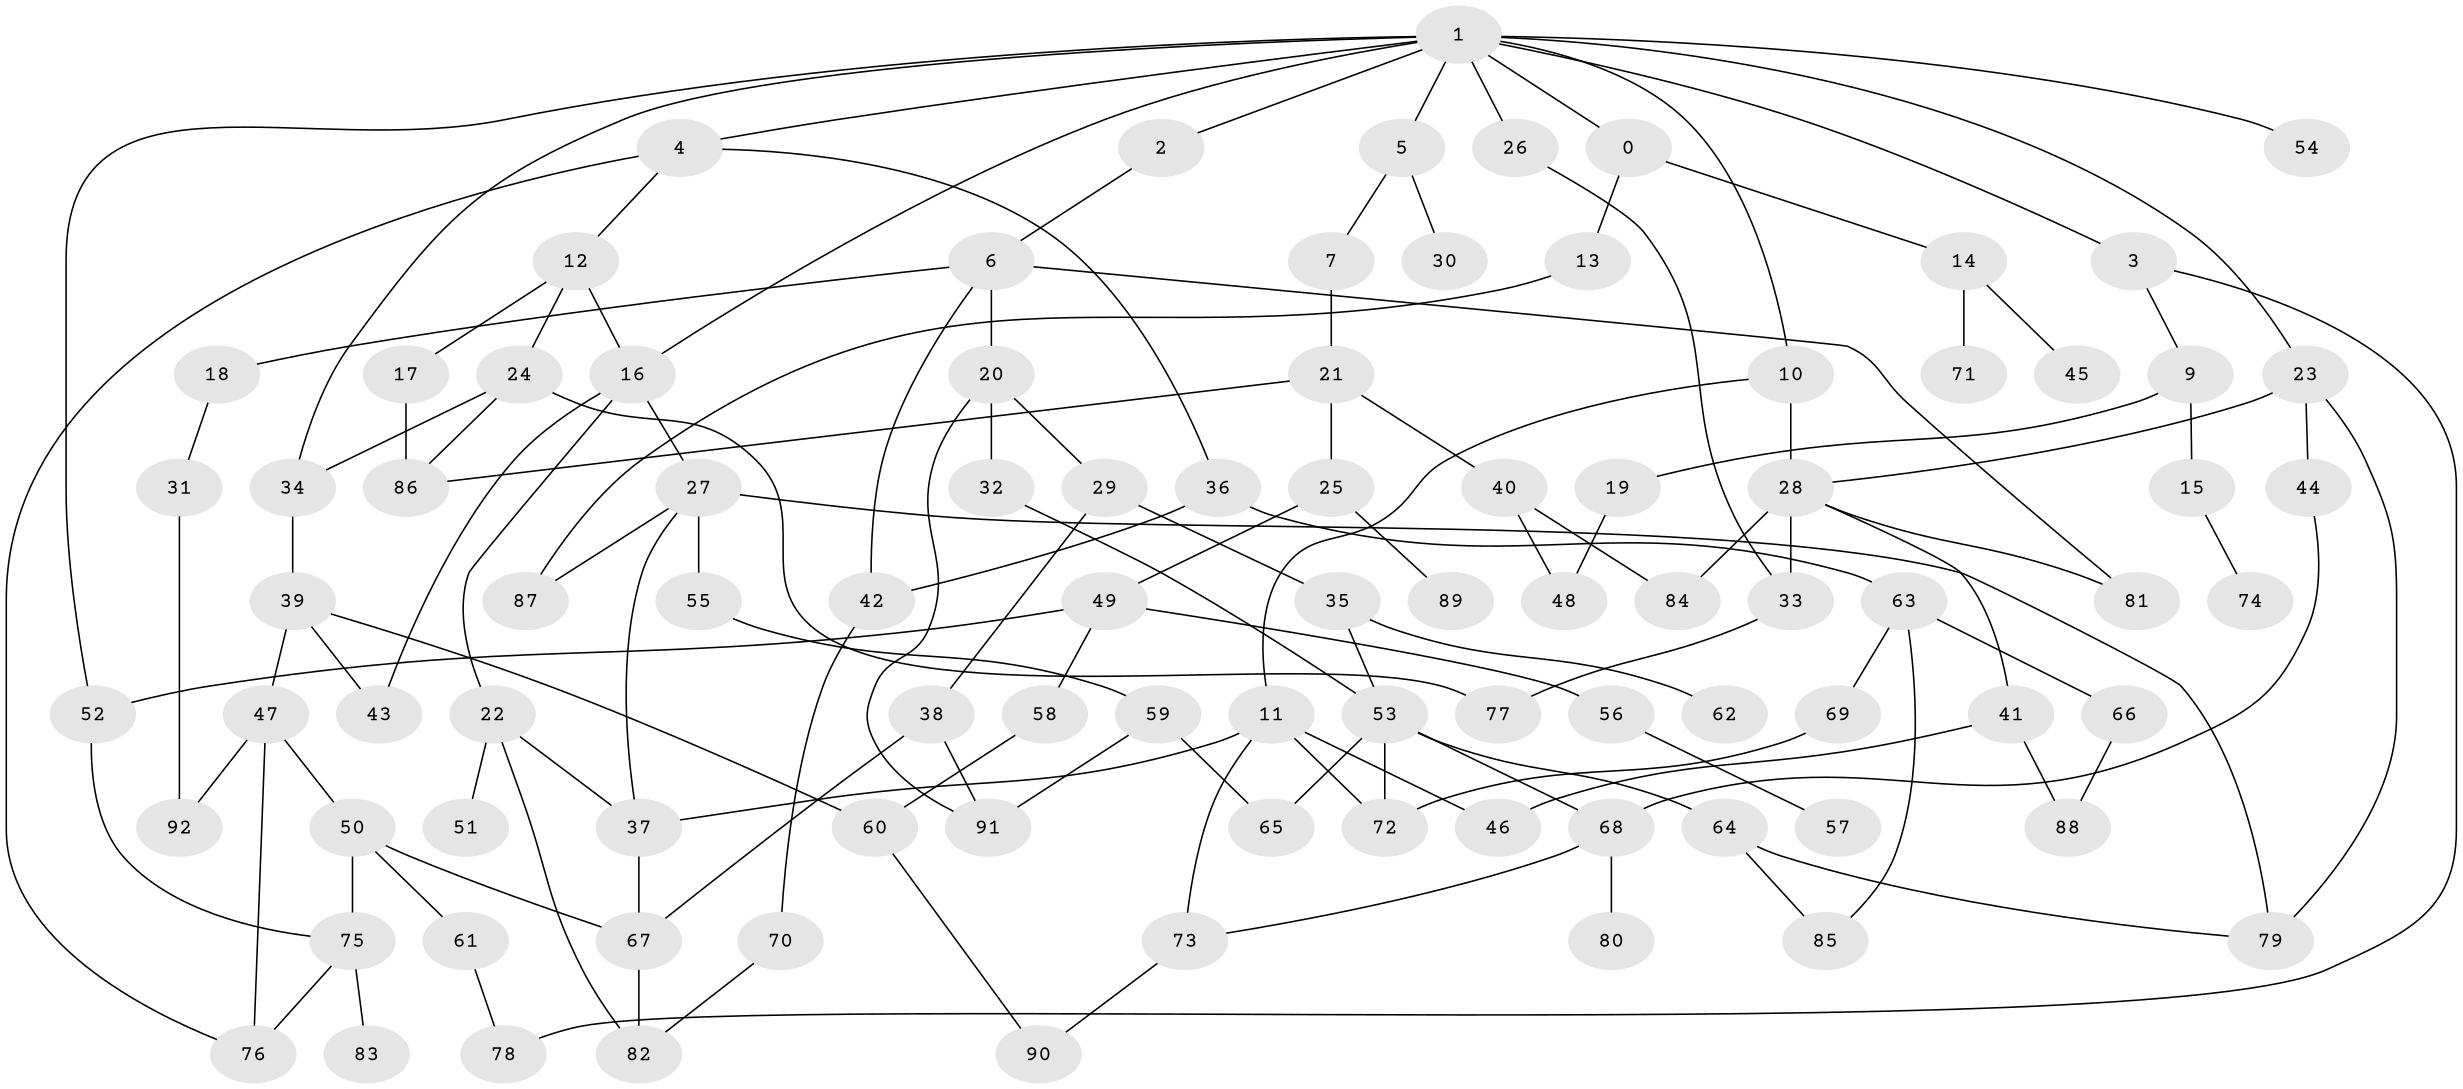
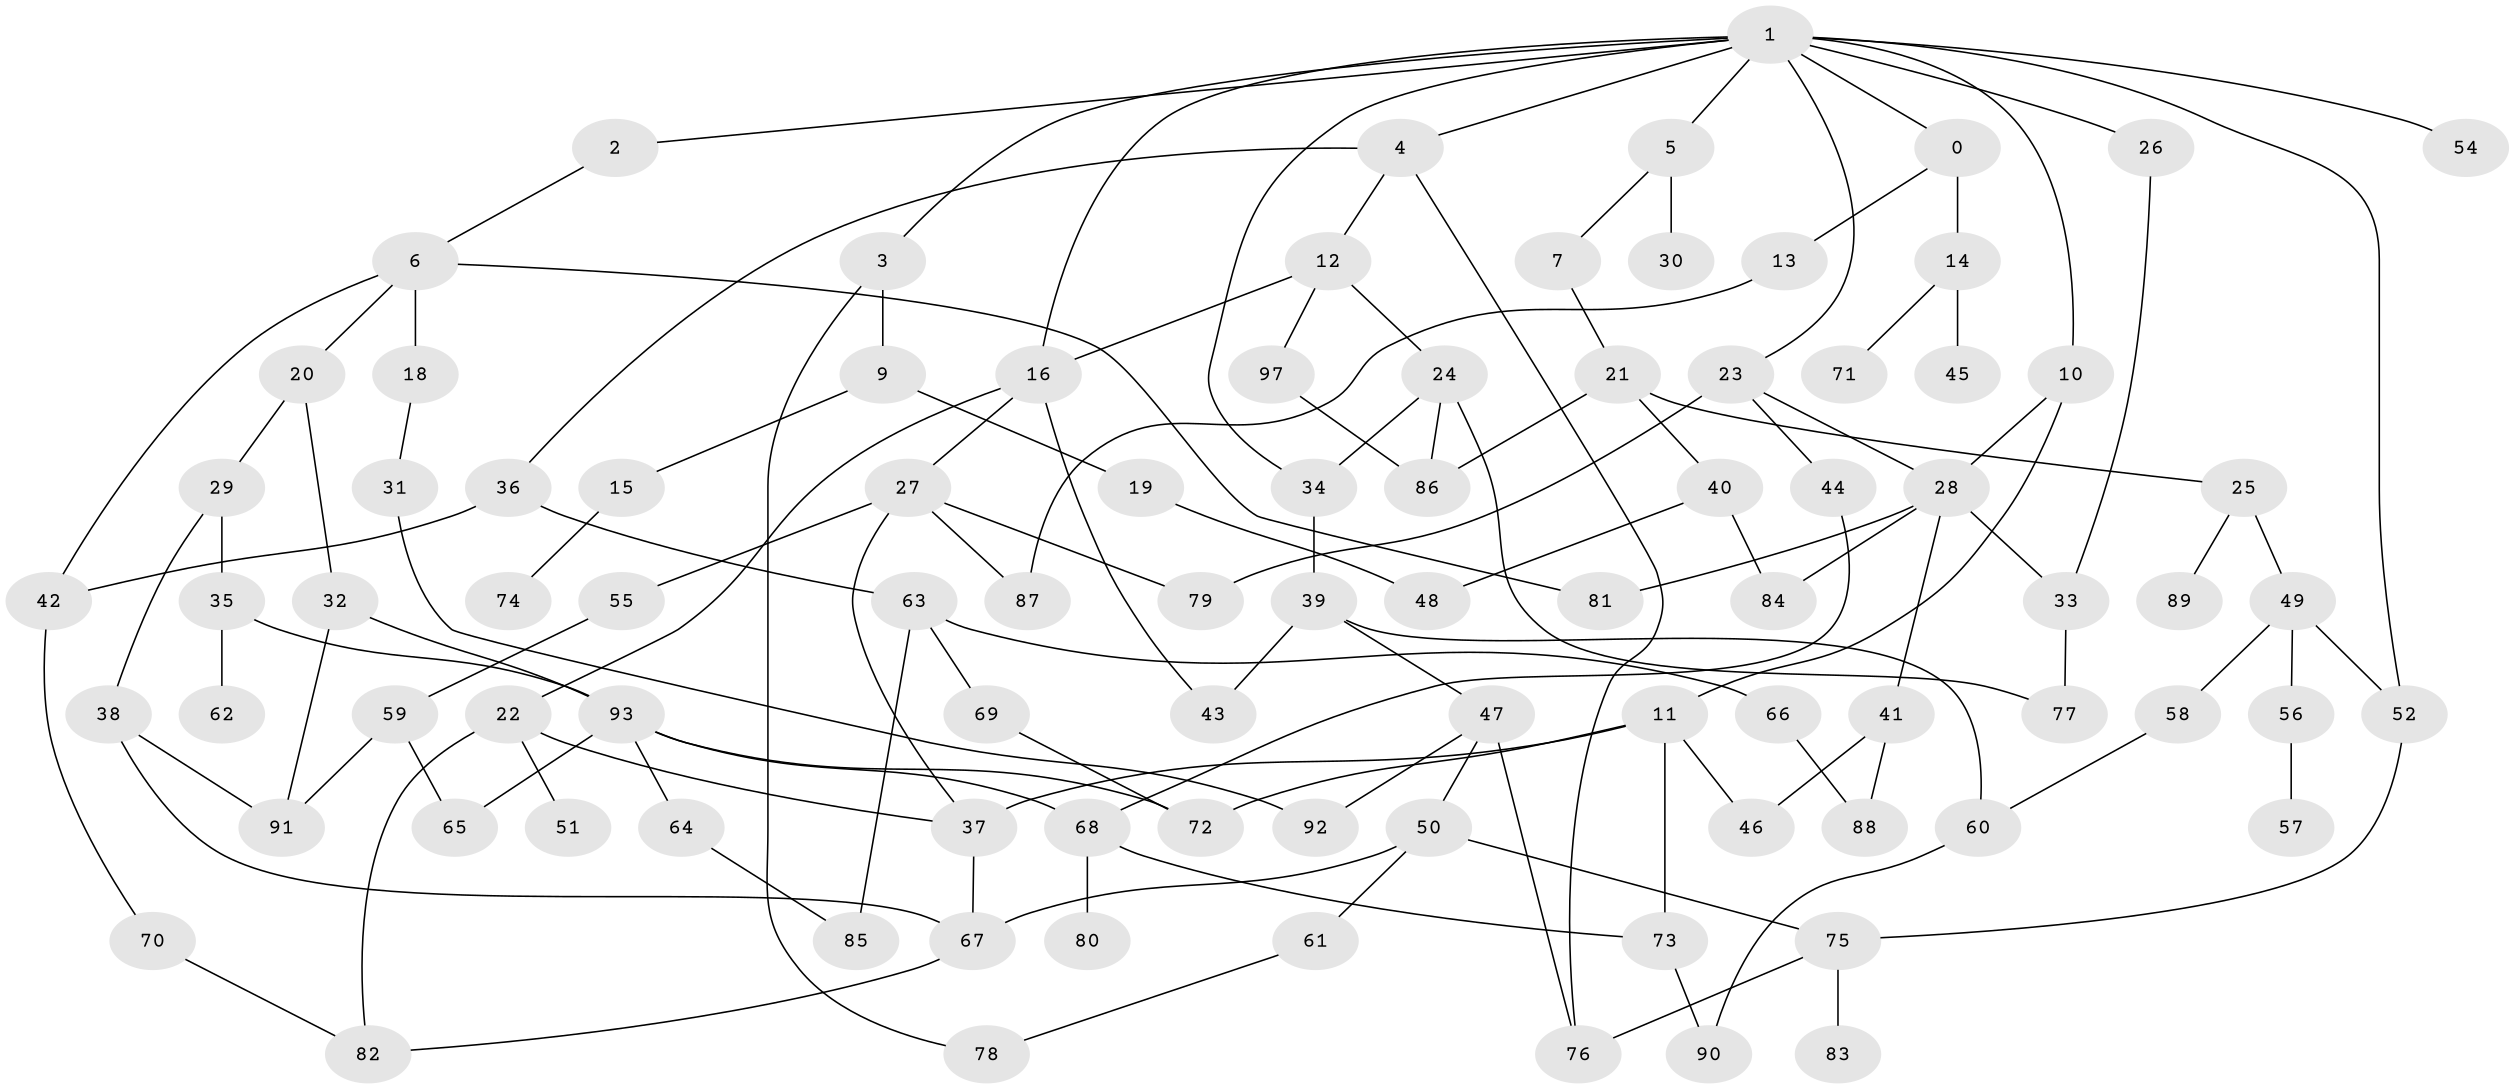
node "17": label "17" -> "97"
edge "20" -- "91": now "32" -- "91"
node "53": label "53" -> "93"
edge "64" -- "79": removed
